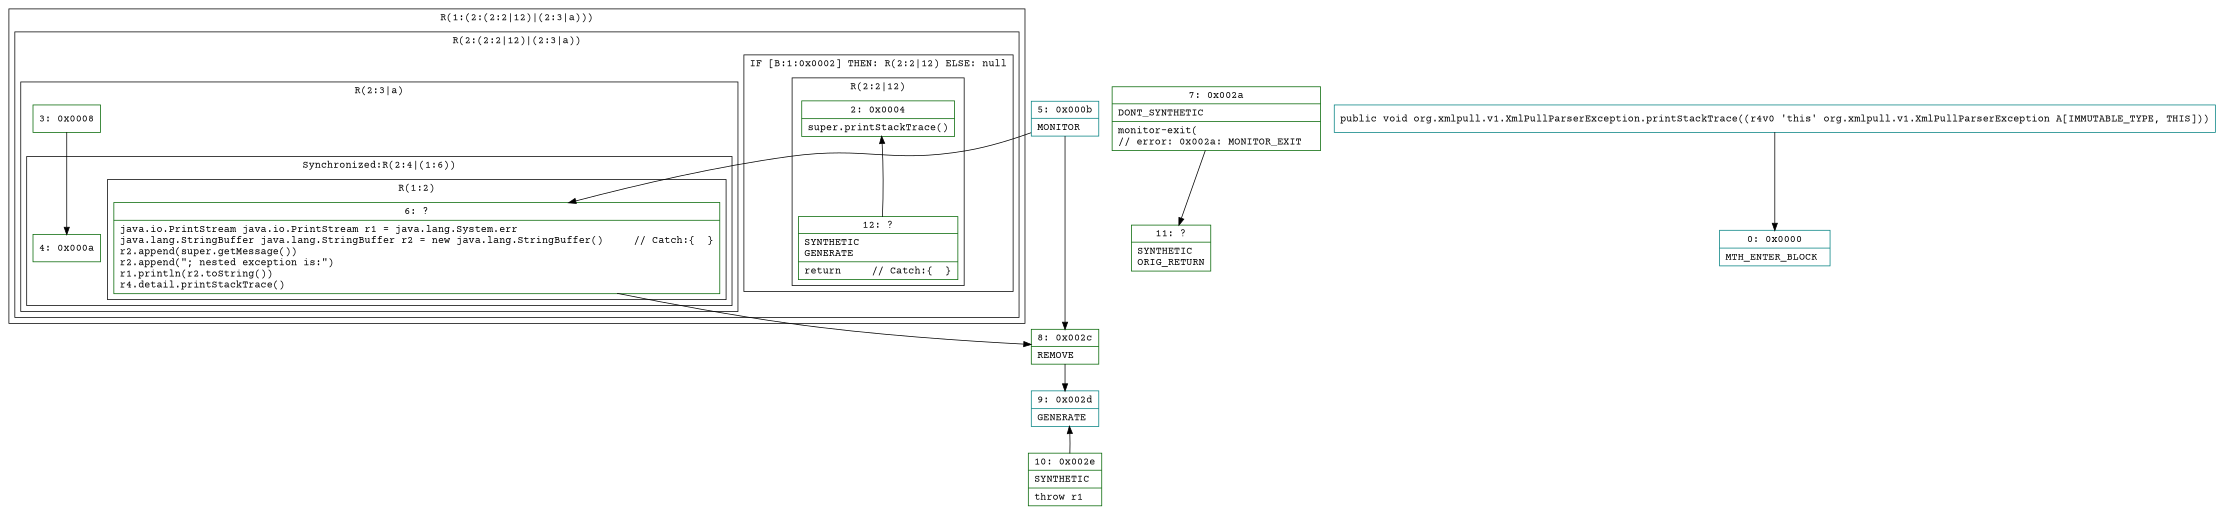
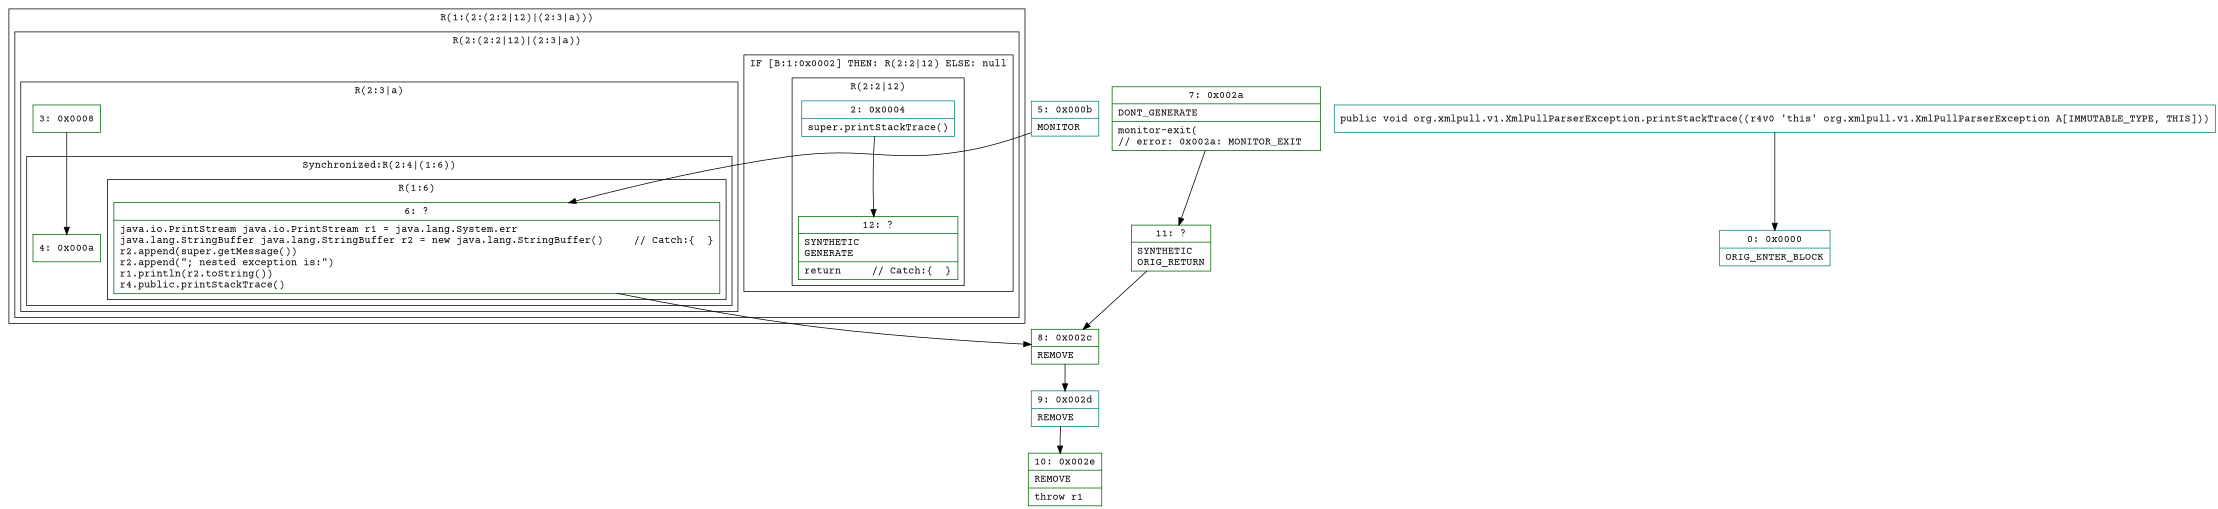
node "7: 0x002a": text "DONT_SYNTHETIC" -> "DONT_GENERATE"
node "2: 0x0004": color darkgreen -> teal
edge "12: ?" -> "2: 0x0004": reversed
cluster "R(1:2)": label "R(1:2)" -> "R(1:6)"
edge "5: 0x000b" -> "8: 0x002c": now "11: ?" -> "8: 0x002c"
node "0: 0x0000": text "MTH_ENTER_BLOCK" -> "ORIG_ENTER_BLOCK"
node "6: ?": text "r4.detail.printStackTrace()" -> "r4.public.printStackTrace()"
node "9: 0x002d": text "GENERATE" -> "REMOVE"
edge "10: 0x002e" -> "9: 0x002d": reversed
node "10: 0x002e": text "SYNTHETIC" -> "REMOVE"
